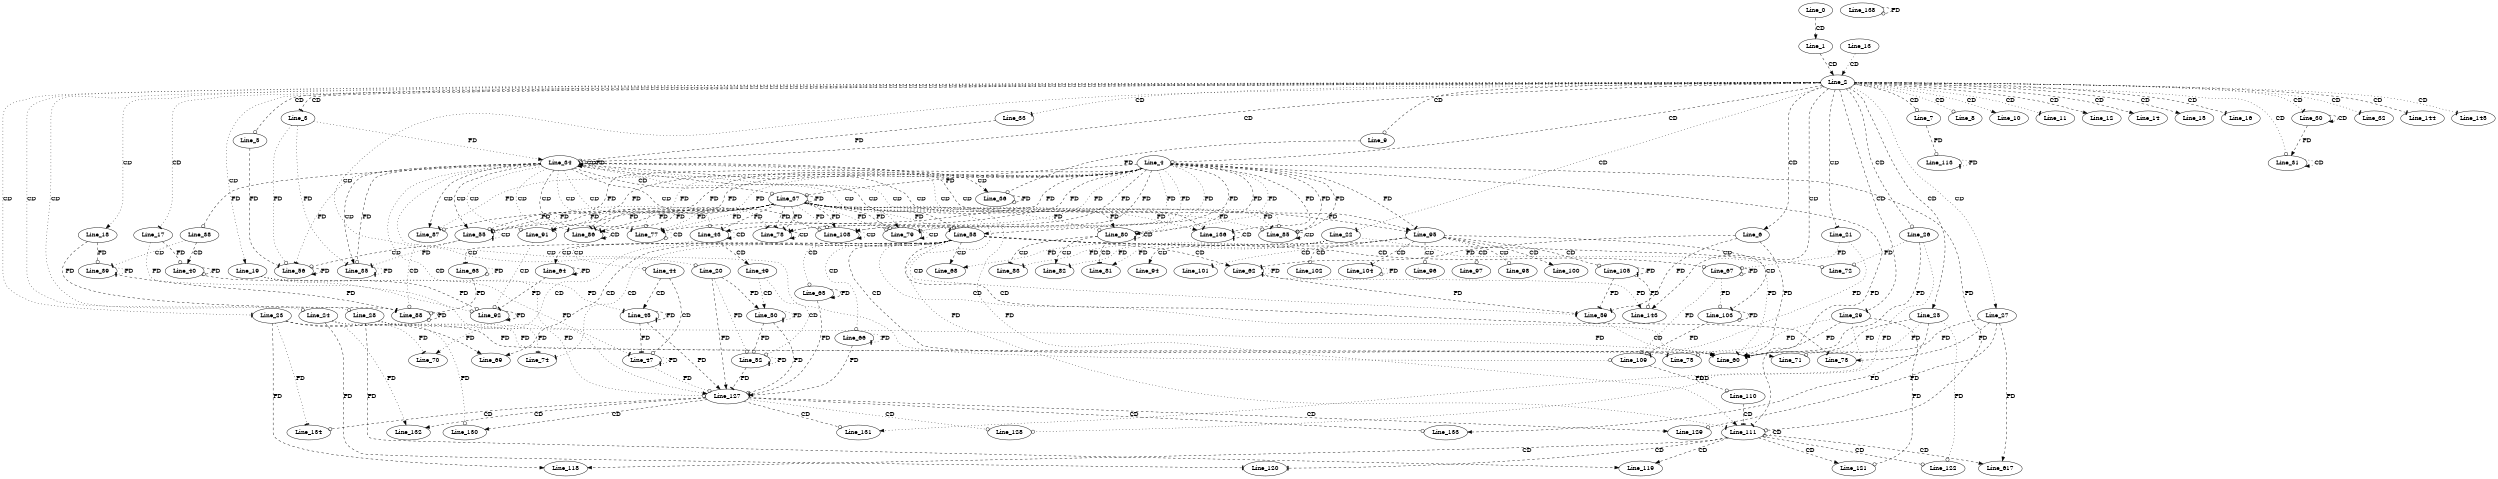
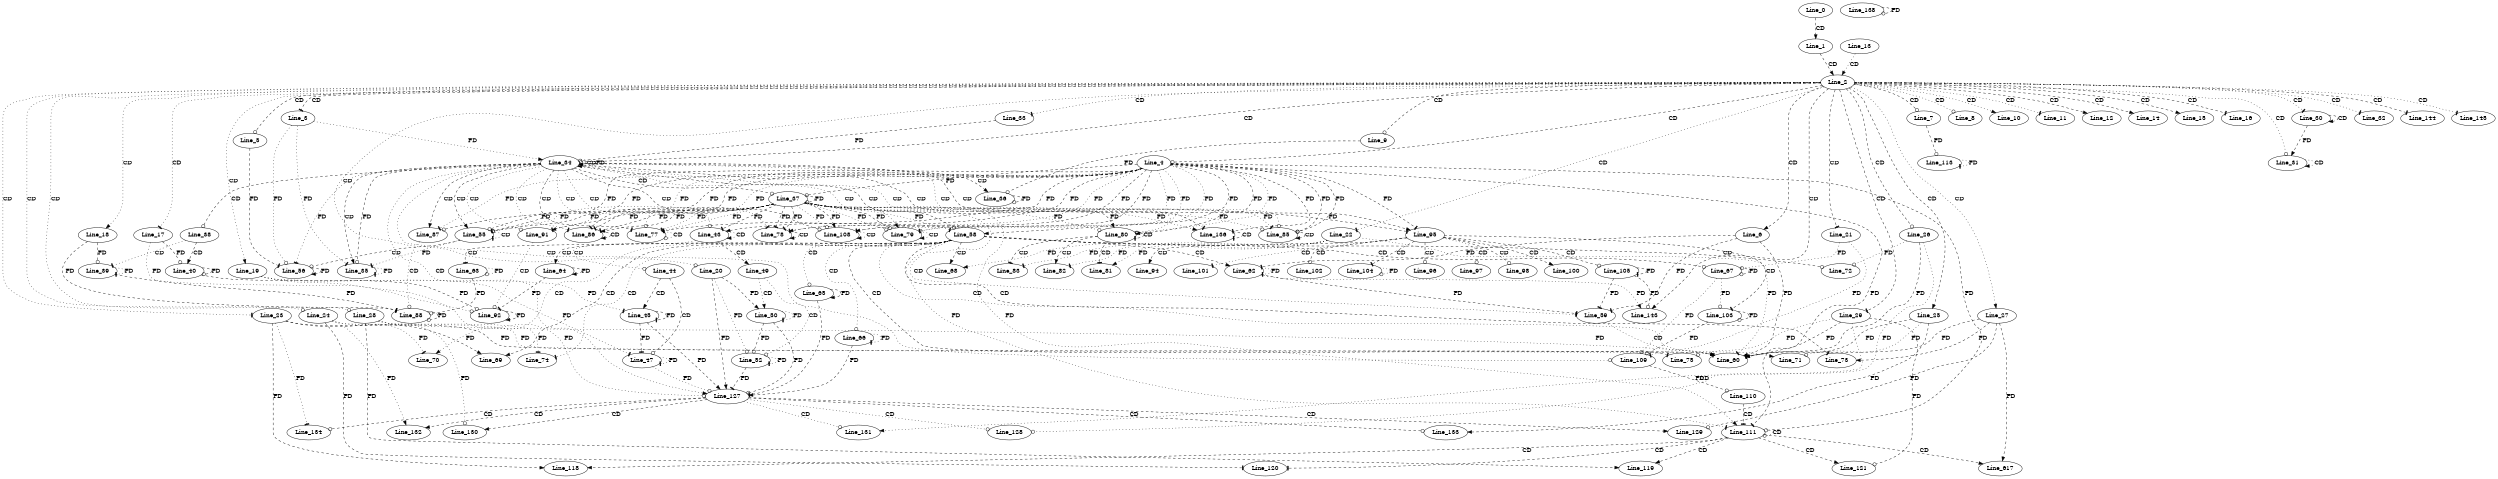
edge "Line_34" -> "Line_38": label "FD" -> "CD"
edge "Line_127" -> "Line_131": style dashed -> dotted
node "Line_122": removed
